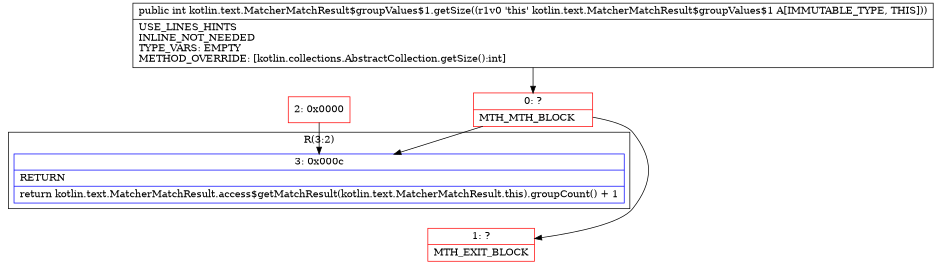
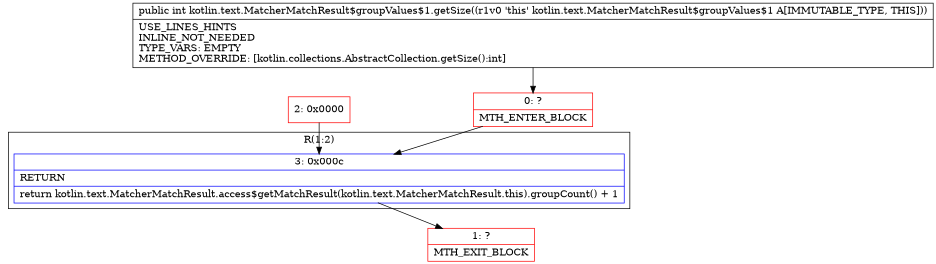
node "0: ?": text "MTH_MTH_BLOCK" -> "MTH_ENTER_BLOCK"
cluster "R(3:2)": label "R(3:2)" -> "R(1:2)"
edge "0: ?" -> "1: ?": now "3: 0x000c" -> "1: ?"
